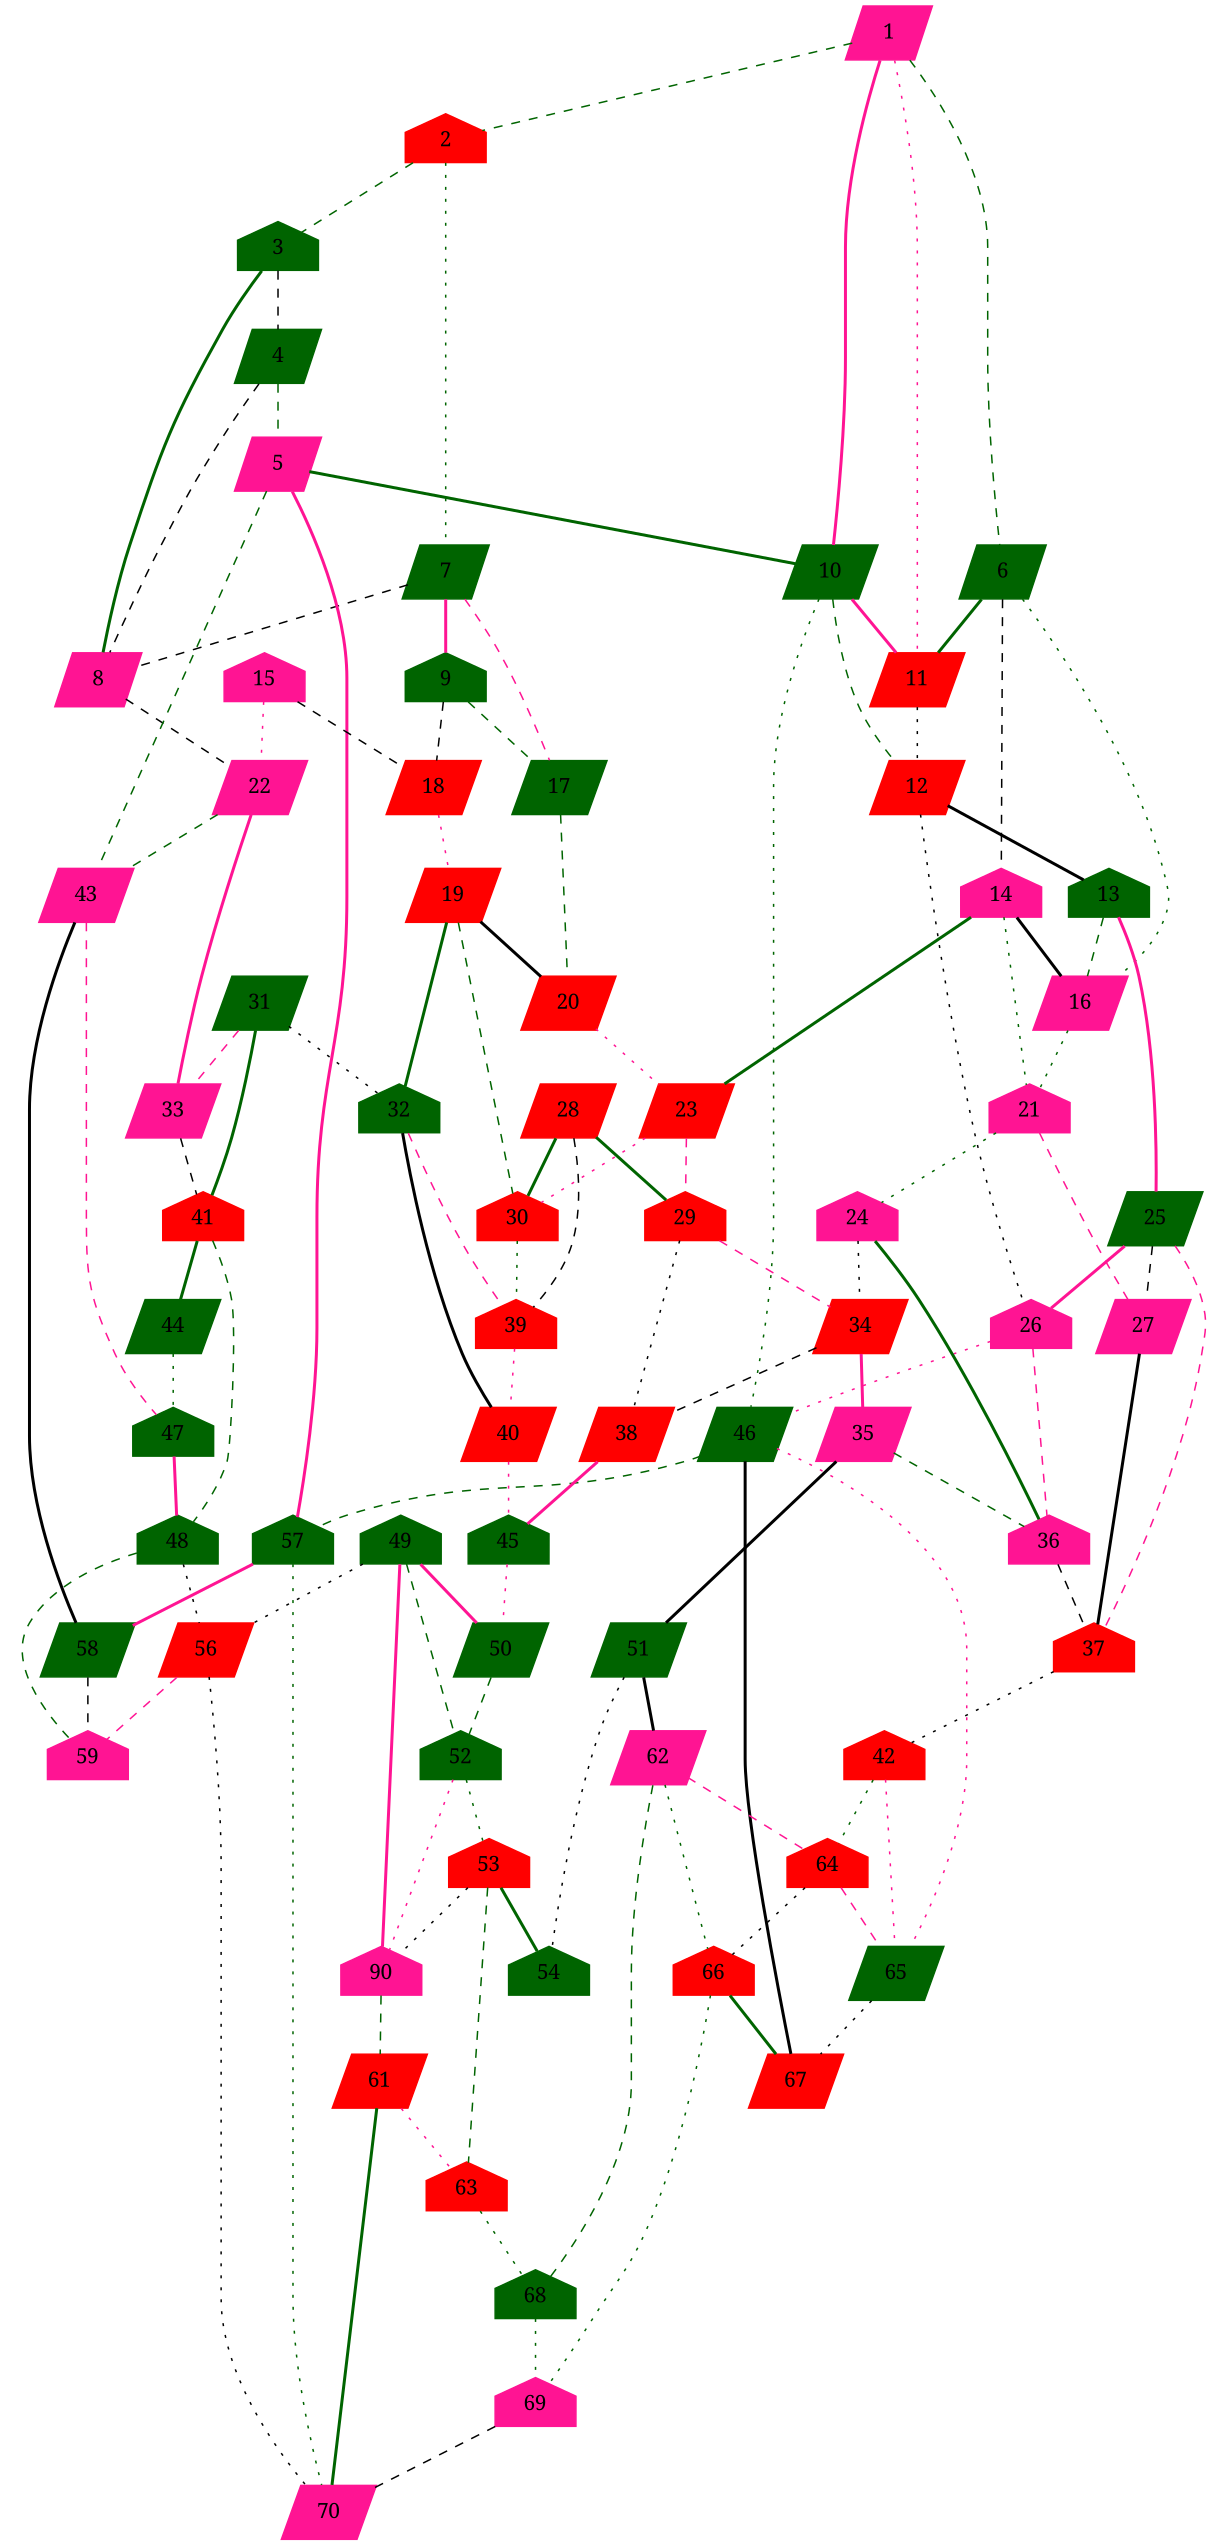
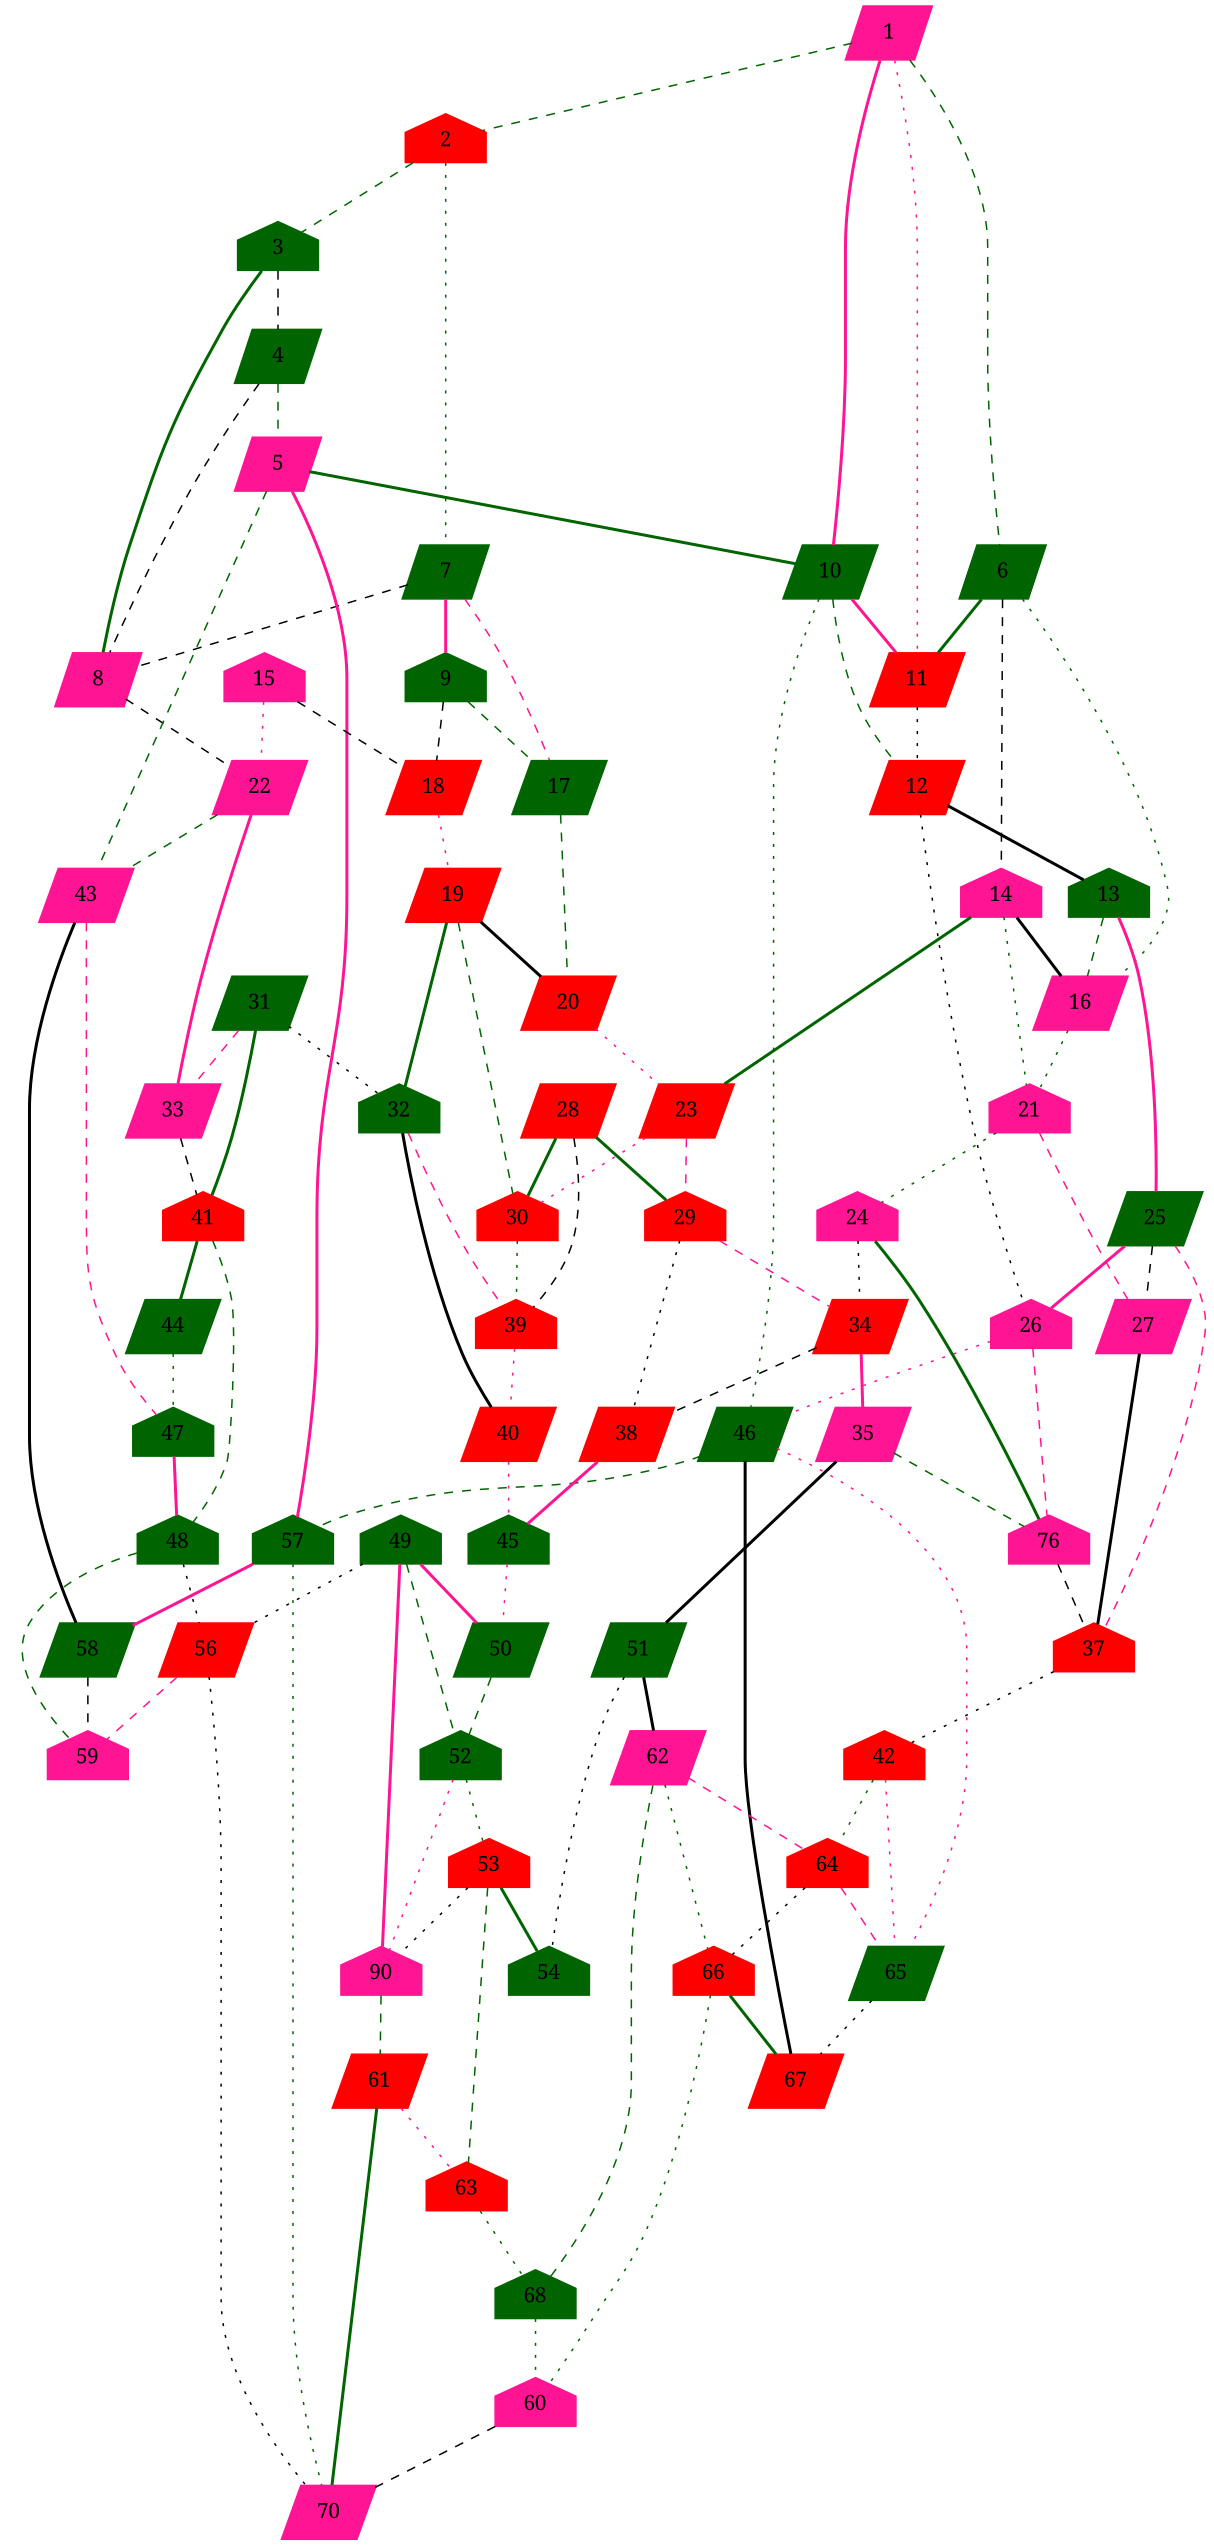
node "36": label "36" -> "76"
node "69": label "69" -> "60"
